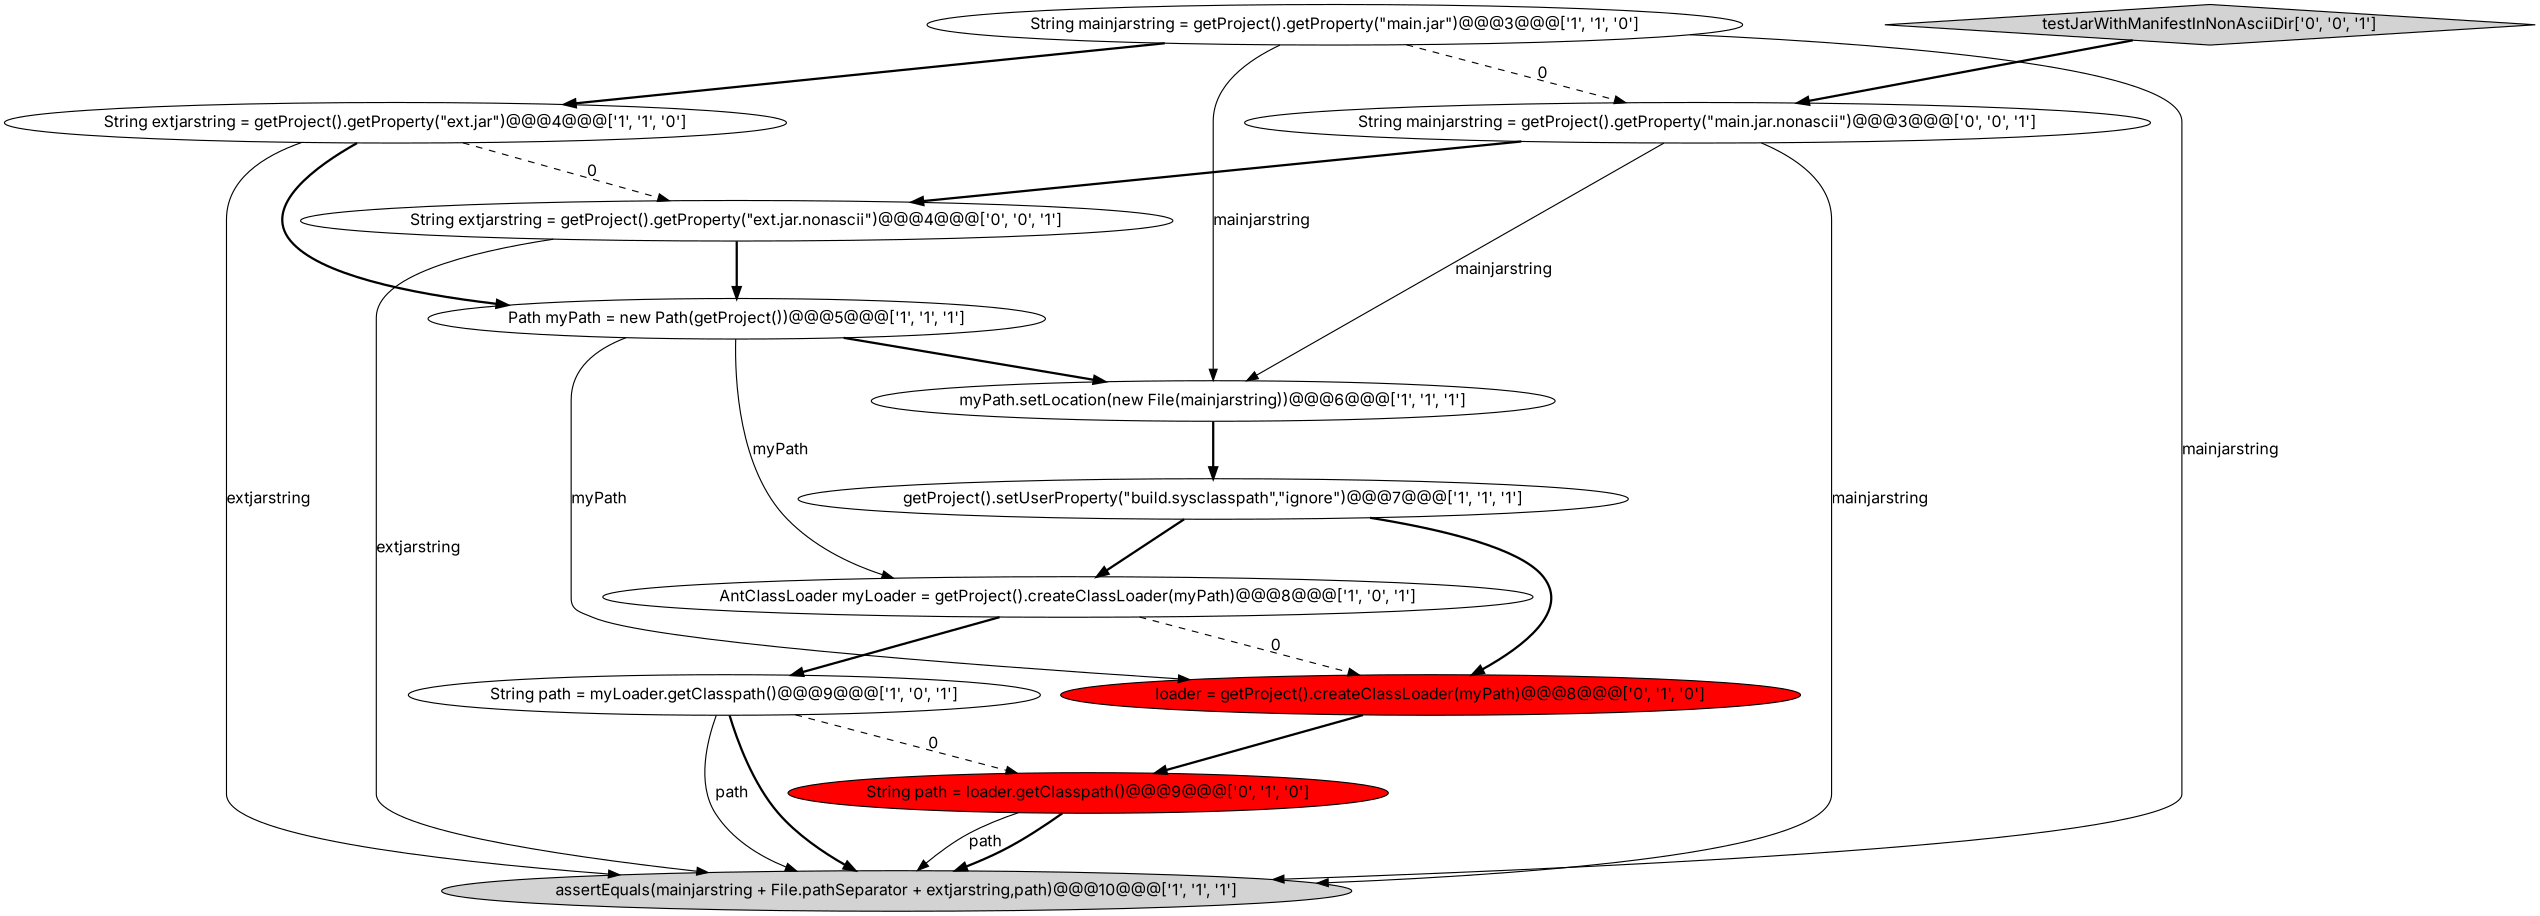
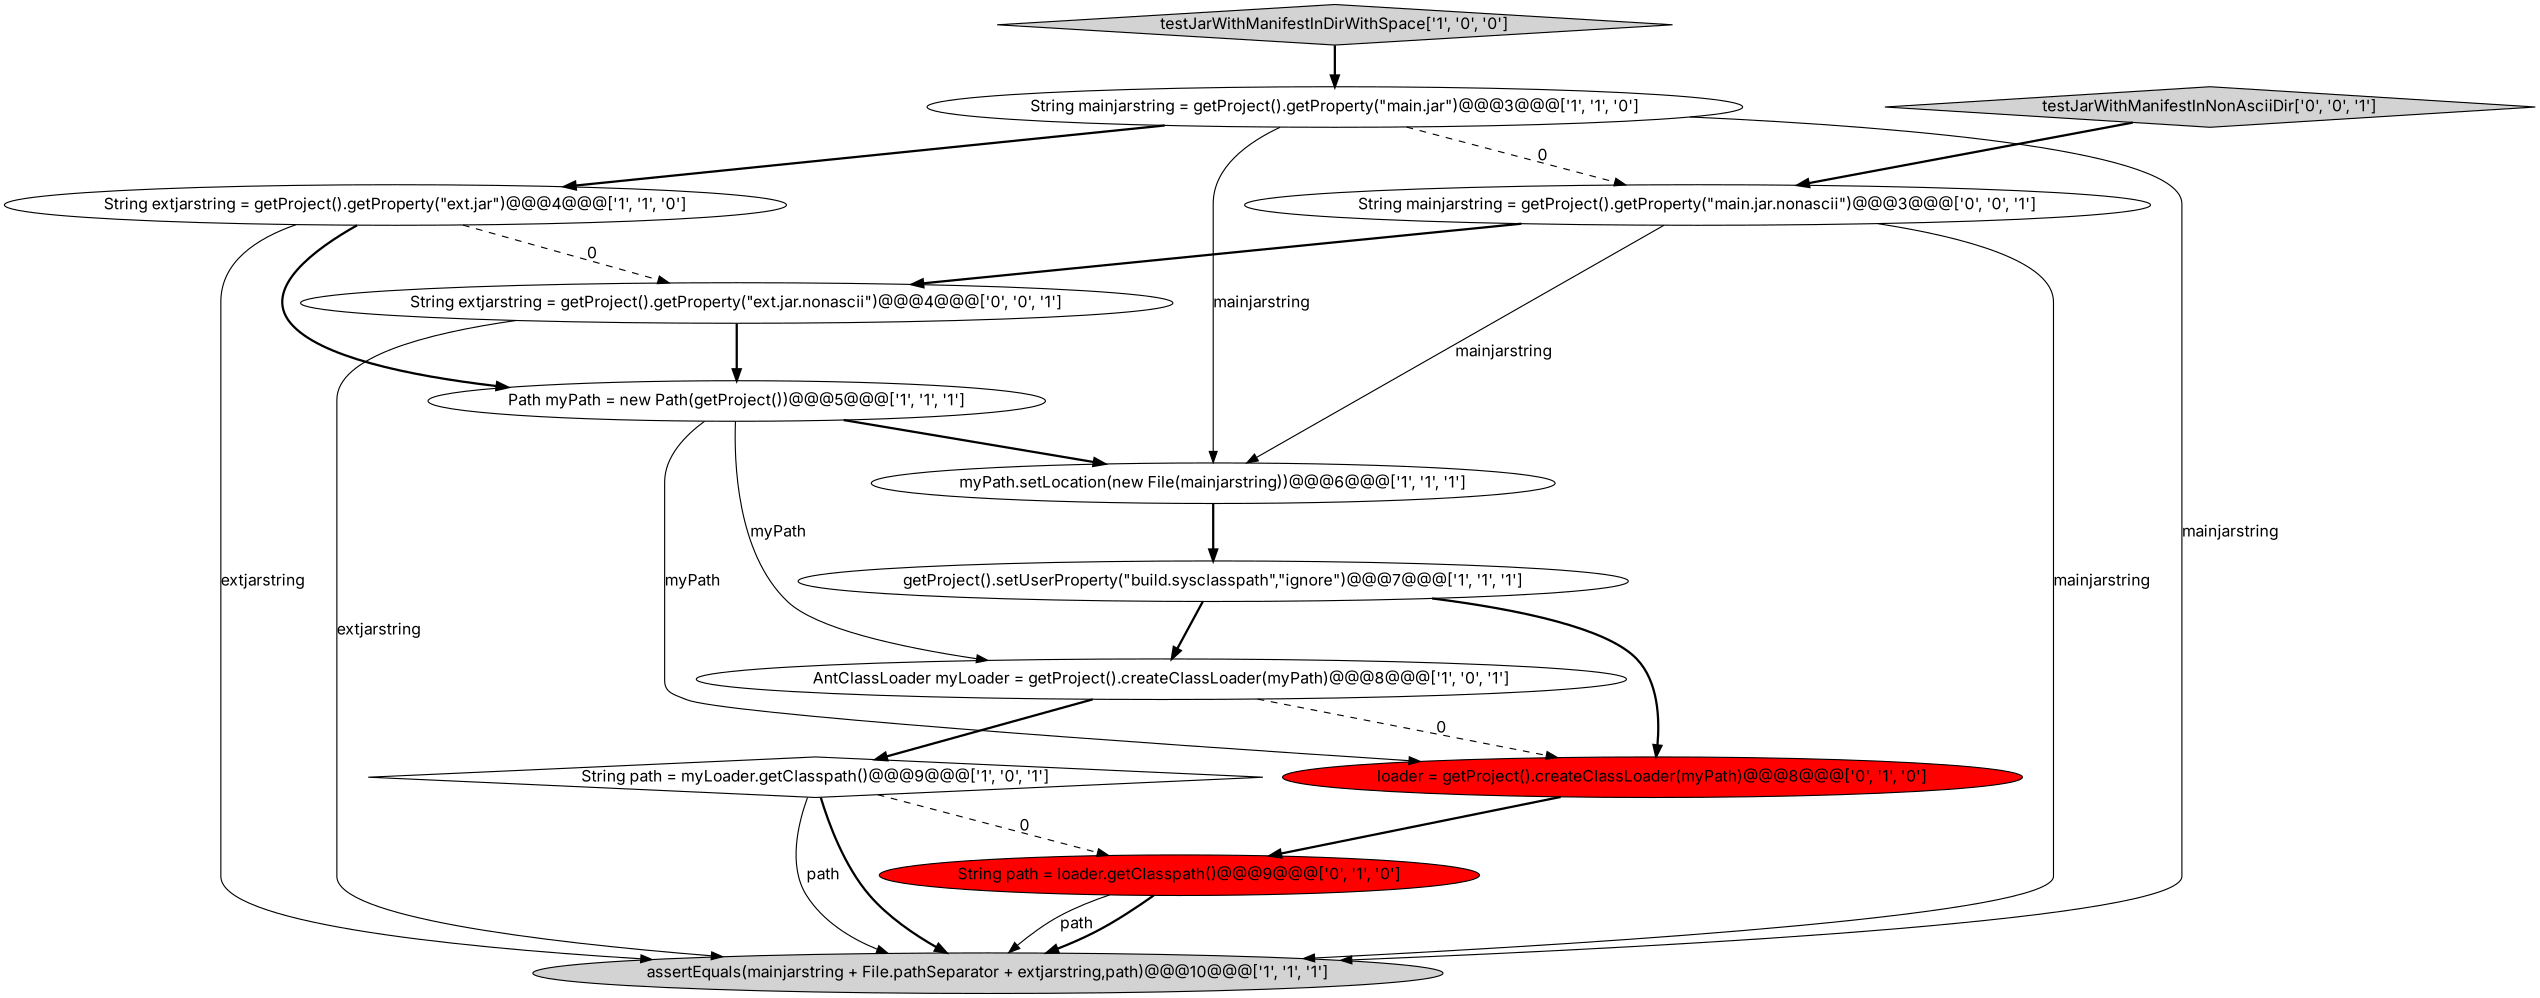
node "testJarWithManifestInDirWithSpace['1', '0', '0']": added
node "String path = myLoader.getClasspath()@@@9@@@['1', '0', '1']": shape ellipse -> diamond
